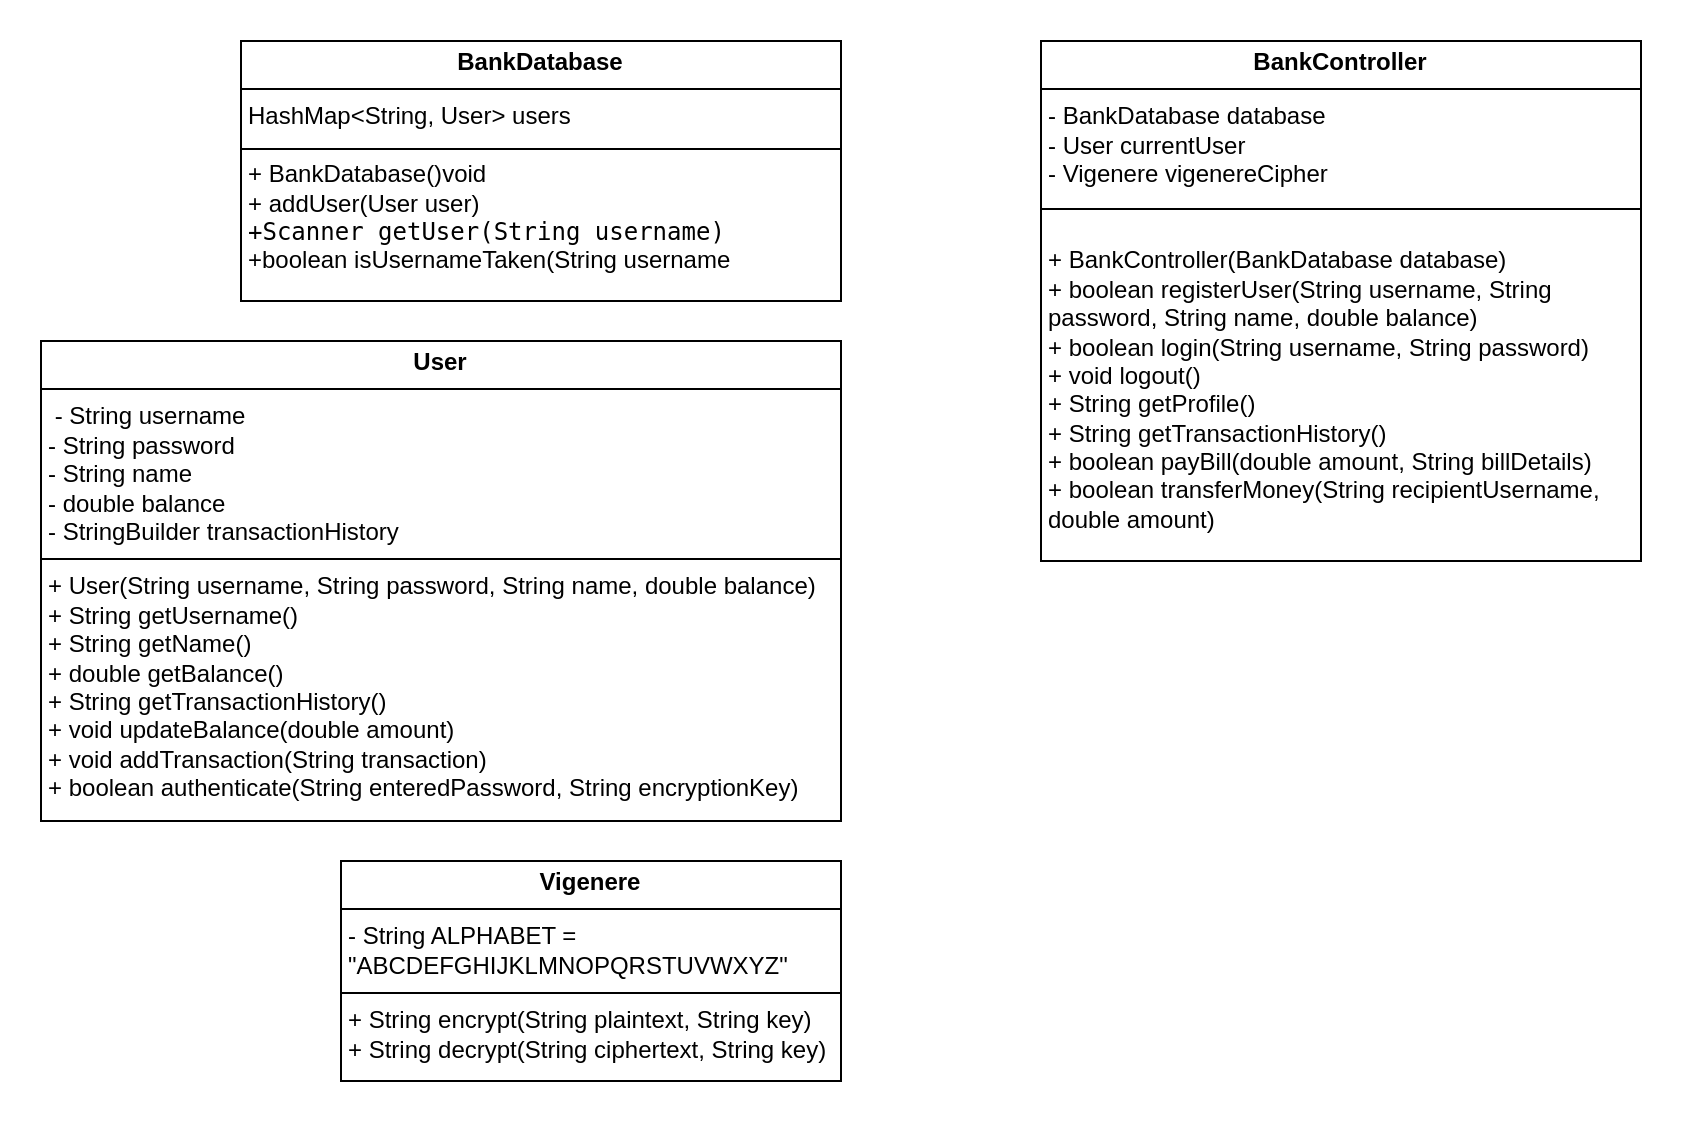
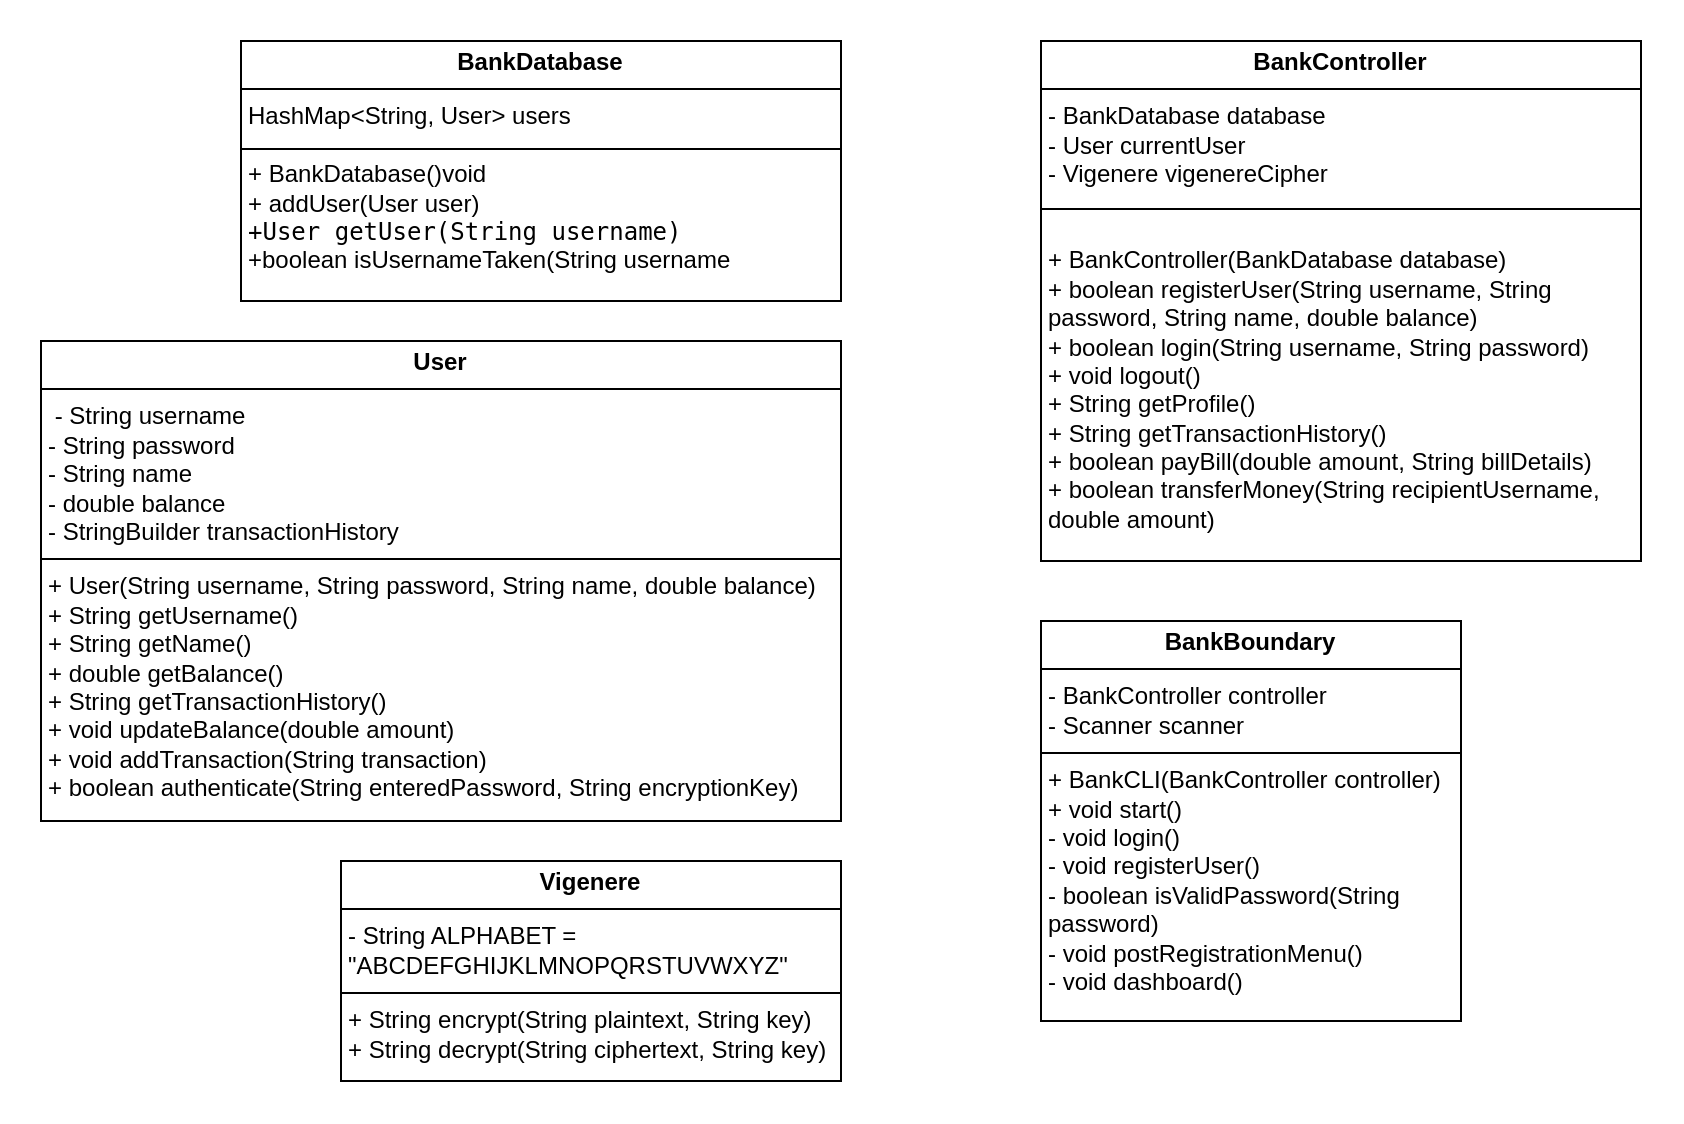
node "BankDatabase HashMap<String, User> users + BankDatabase()void + addUser(User user) +Scanner getUser(String username) +boolean isUsernameTaken(String username": label "BankDatabase HashMap<String, User> users + BankDatabase()void + addUser(User user) +Scanner getUser(String username) +boolean isUsernameTaken(String username" -> "BankDatabase HashMap<String, User> users + BankDatabase()void + addUser(User user) +User getUser(String username) +boolean isUsernameTaken(String username"
node "BankBoundary - BankController controller - Scanner scanner + BankCLI(BankController controller) + void start() - void login() - void registerUser() - boolean isValidPassword(String password) - void postRegistrationMenu() - void dashboard()": added
